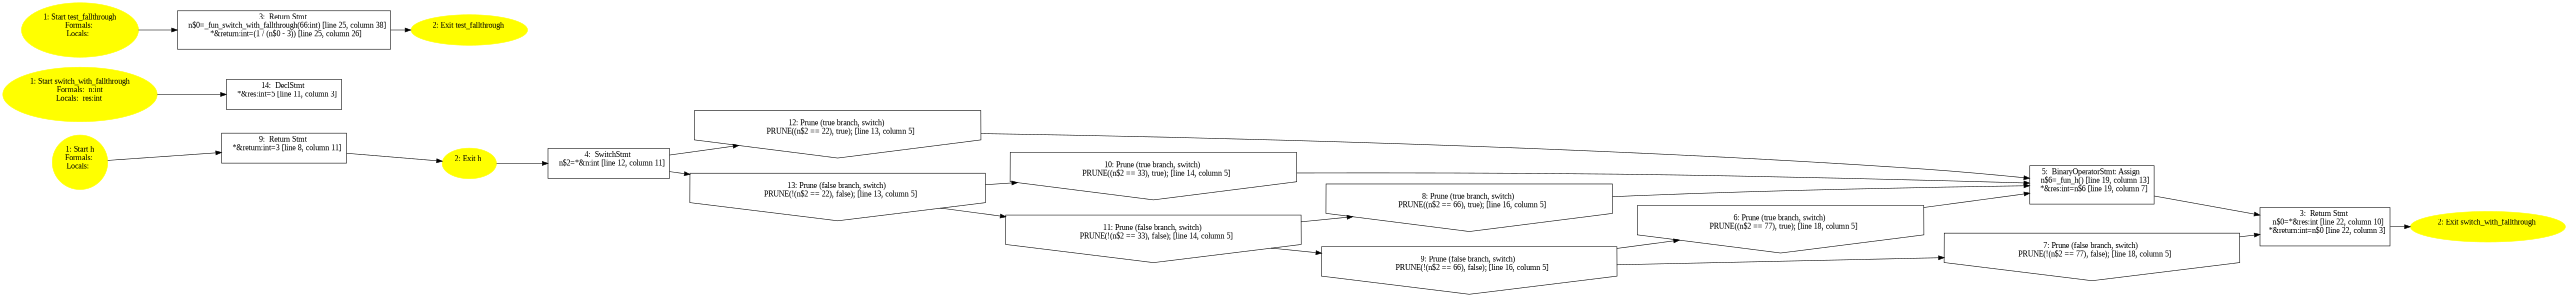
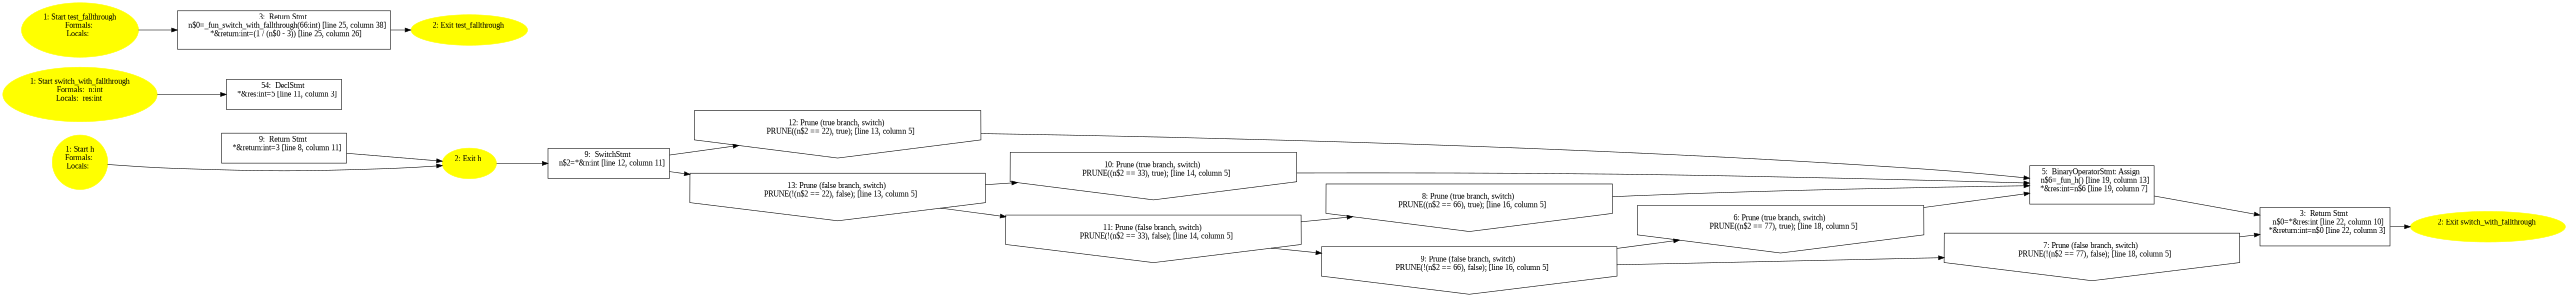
node "14:  DeclStmt *&res:int=5 [line 11, column 3]": label "14:  DeclStmt *&res:int=5 [line 11, column 3]" -> "54:  DeclStmt *&res:int=5 [line 11, column 3]"
edge "1: Start h Formals: Locals:" -> "9:  Return Stmt *&return:int=3 [line 8, column 11]": now "1: Start h Formals: Locals:" -> "2: Exit h"
node "4:  SwitchStmt n$2=*&n:int [line 12, column 11]": label "4:  SwitchStmt n$2=*&n:int [line 12, column 11]" -> "9:  SwitchStmt n$2=*&n:int [line 12, column 11]"
